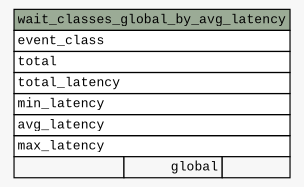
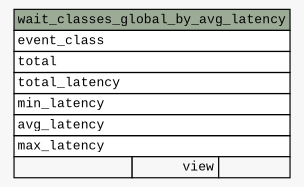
node "wait_classes_global_by_avg_latency": text "global" -> "view"
